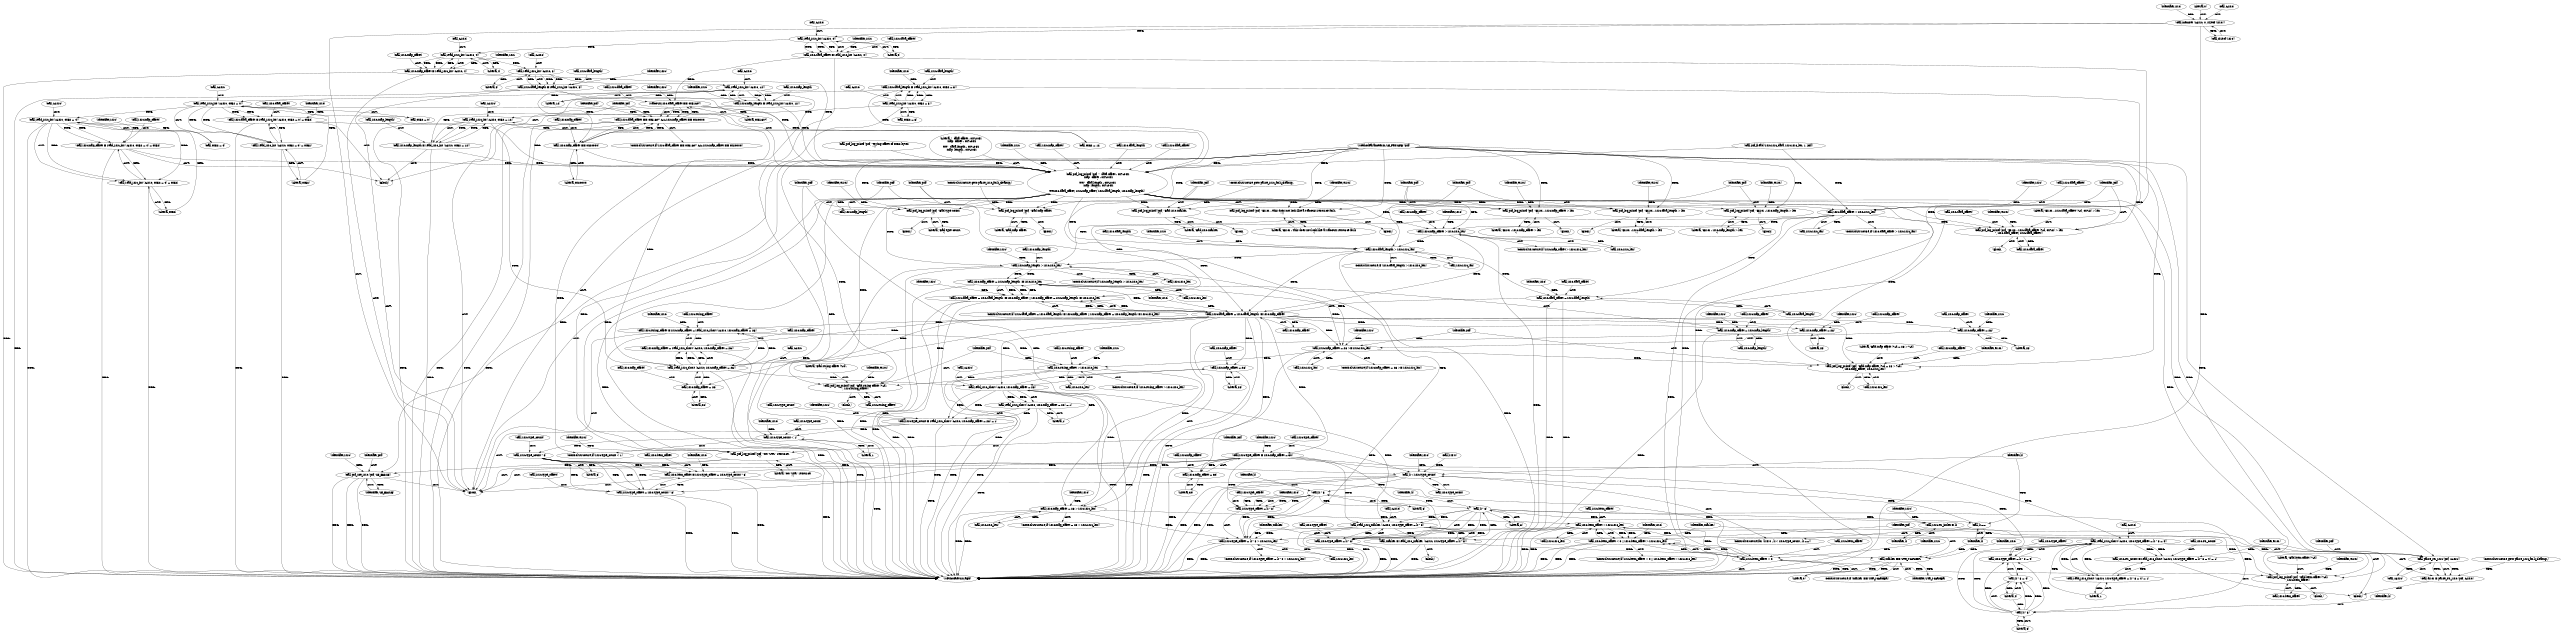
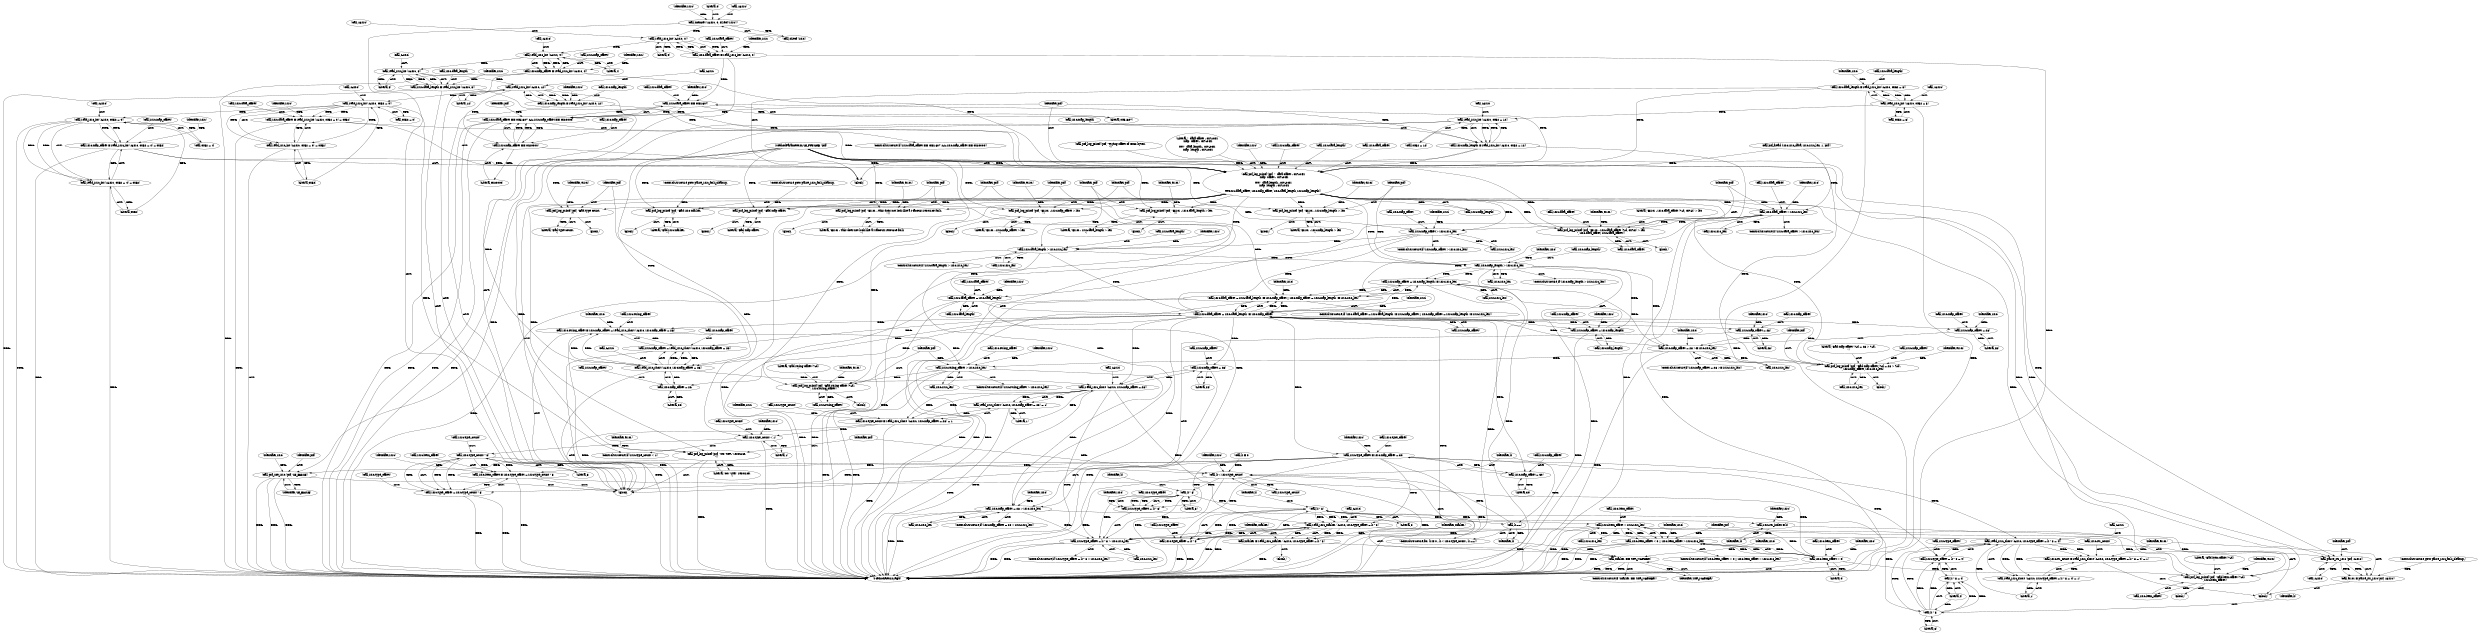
node "(MacOSX,rsrc.data_offset == 0x51607)": label "(MacOSX,rsrc.data_offset == 0x51607)" -> "(Call,rsrc.data_offset == 0x51607)"
edge "(Call,rsrc.map_length > rsrc.rsrc_len)" -> "(Call,rsrc.map_offset + rsrc.map_length)": added, label "DDG:"
edge "(Call,read_rsrc_int (&rsrc, 0x52 + 0) + 0x52)" -> "(MethodReturn,RET)": label "DDG: " -> "AST: "
edge "(Call,memset (&rsrc, 0, sizeof (rsrc)))" -> "(MethodReturn,RET)": removed, label "DDG:"
